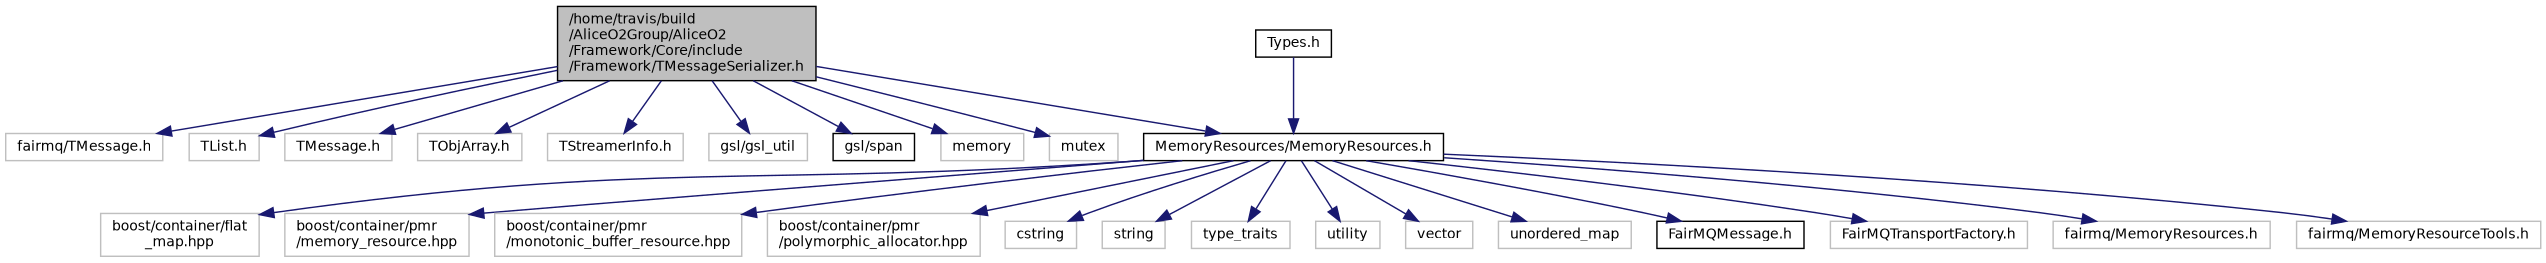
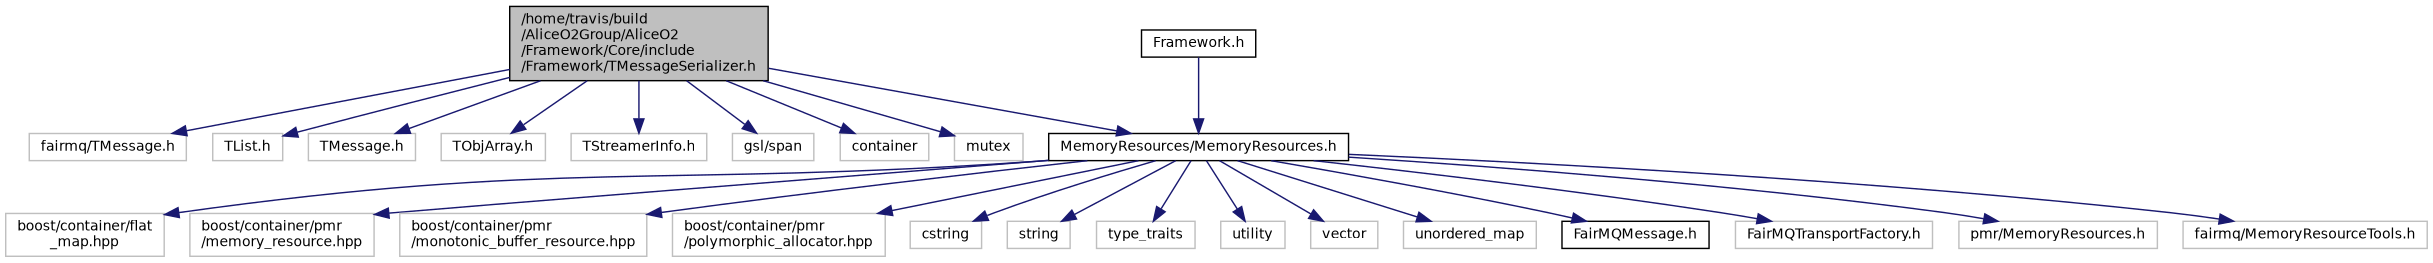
node "Types.h": label "Types.h" -> "Framework.h"
node "gsl/gsl_util": removed
node "gsl/span": color black -> grey75
node "memory": label "memory" -> "container"
node "fairmq/MemoryResources.h": label "fairmq/MemoryResources.h" -> "pmr/MemoryResources.h"
